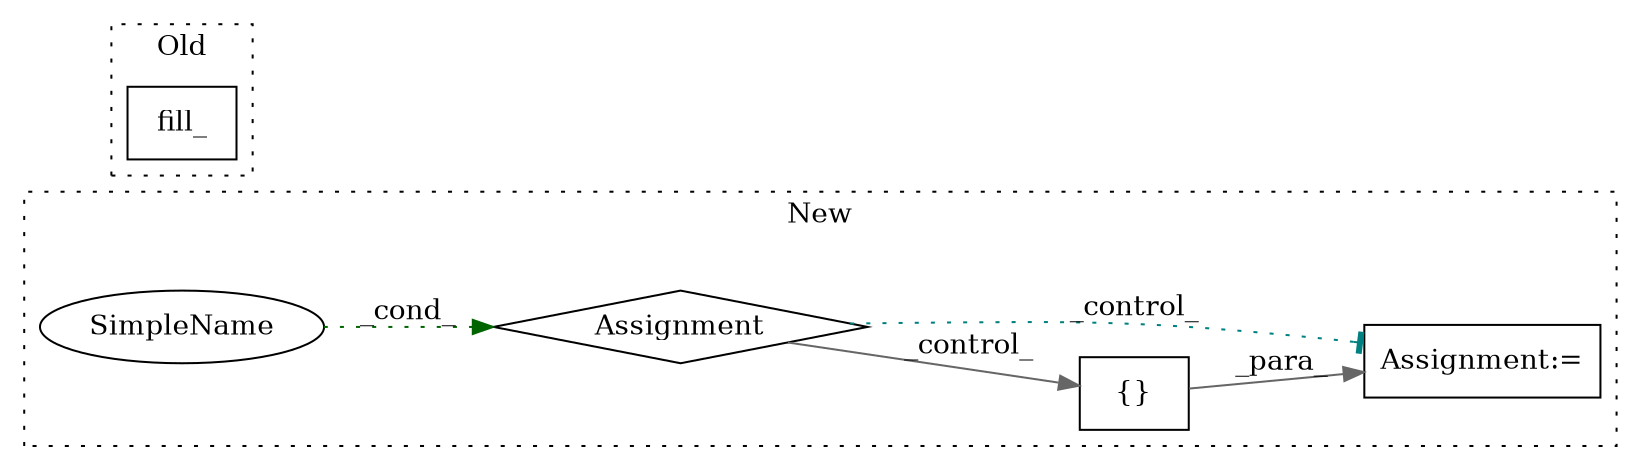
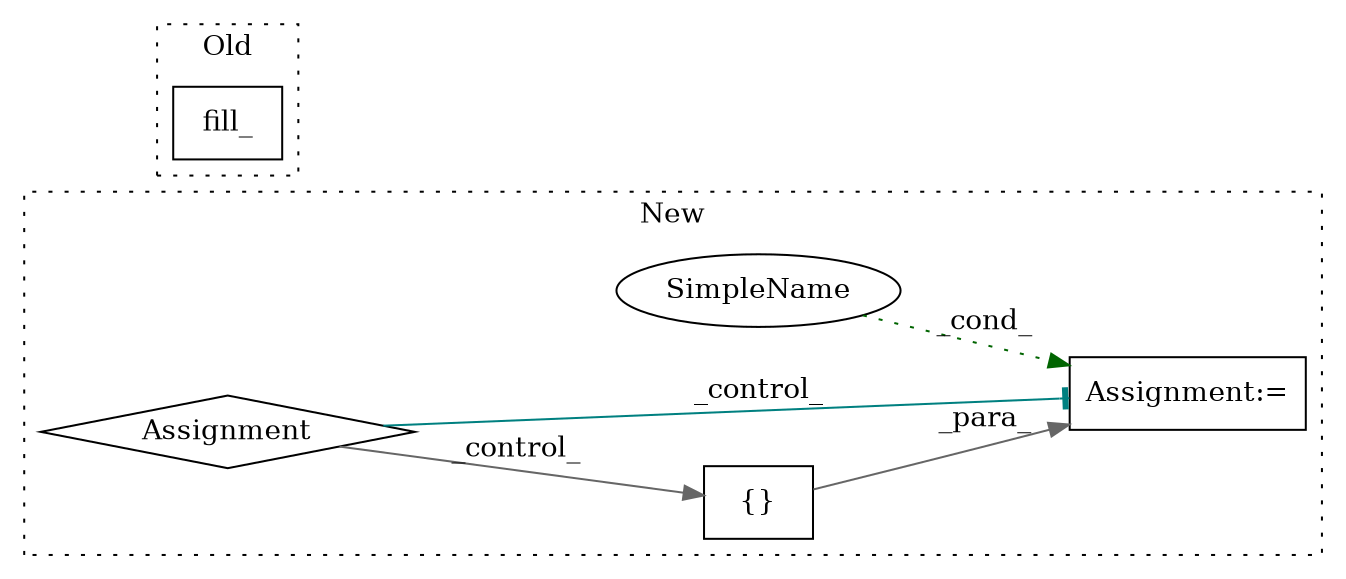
edge "Assignment" -> "Assignment:=": style dotted -> solid
edge "SimpleName" -> "Assignment": now "SimpleName" -> "Assignment:="
